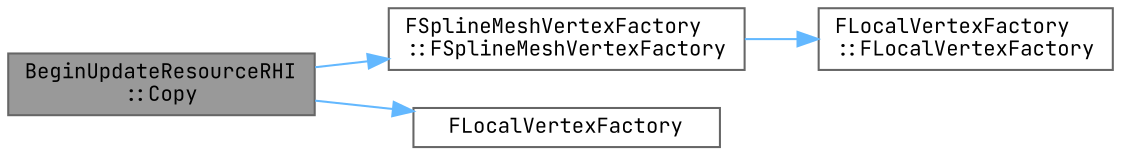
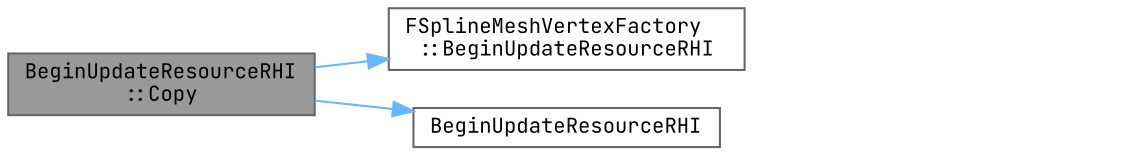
node "FSplineMeshVertexFactory ::FSplineMeshVertexFactory": label "FSplineMeshVertexFactory ::FSplineMeshVertexFactory" -> "FSplineMeshVertexFactory ::BeginUpdateResourceRHI"
node "FLocalVertexFactory ::FLocalVertexFactory": removed
node "FLocalVertexFactory": label "FLocalVertexFactory" -> "BeginUpdateResourceRHI"
